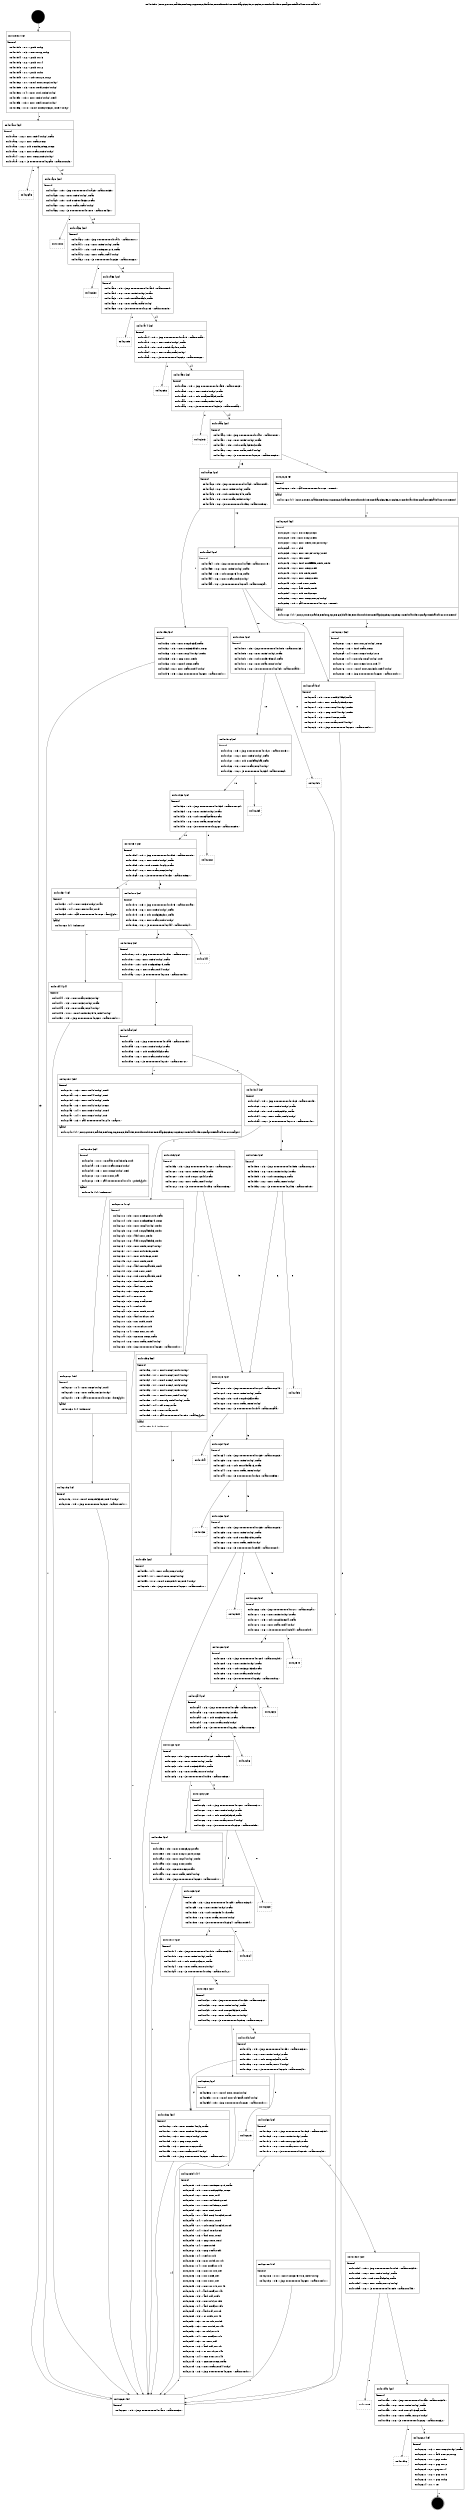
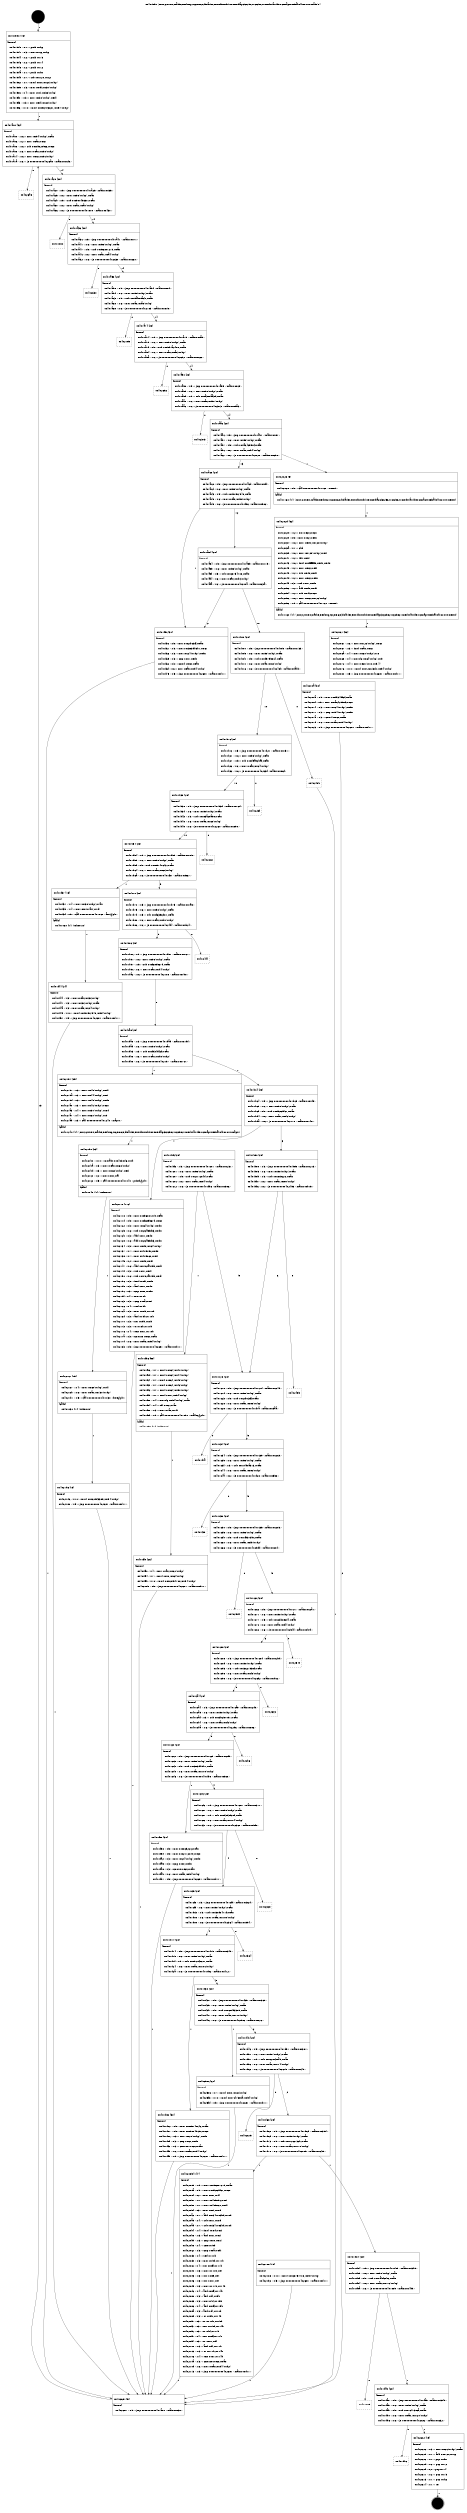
edge "0x401ae4 [28]" -> "0x40200a [30]": now "0x401ae4 [28]" -> "0x401f5c [30]"
edge "0x402197 [25]" -> "0x4021b0 [23]": added, label "1"
edge "0x401fb6 [58]" -> "0x401ff0 [26]": label " 12" -> " 1"
edge "0x401c50 [28]" -> "0x4026e1 [5]": now "0x401ff0 [26]" -> "0x4026e1 [5]"
edge "0x401d4c [28]" -> "0x401de2 [30]": now "0x401d4c [28]" -> "0x401d68 [28]"
edge "0x401de2 [30]" -> "0x4026e1 [5]": label " 14" -> " 1"
